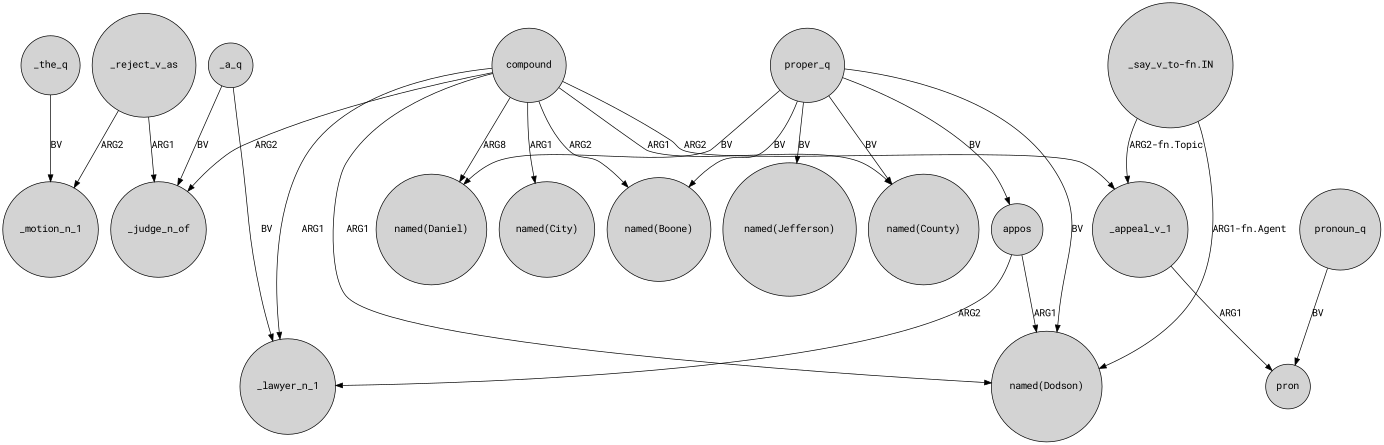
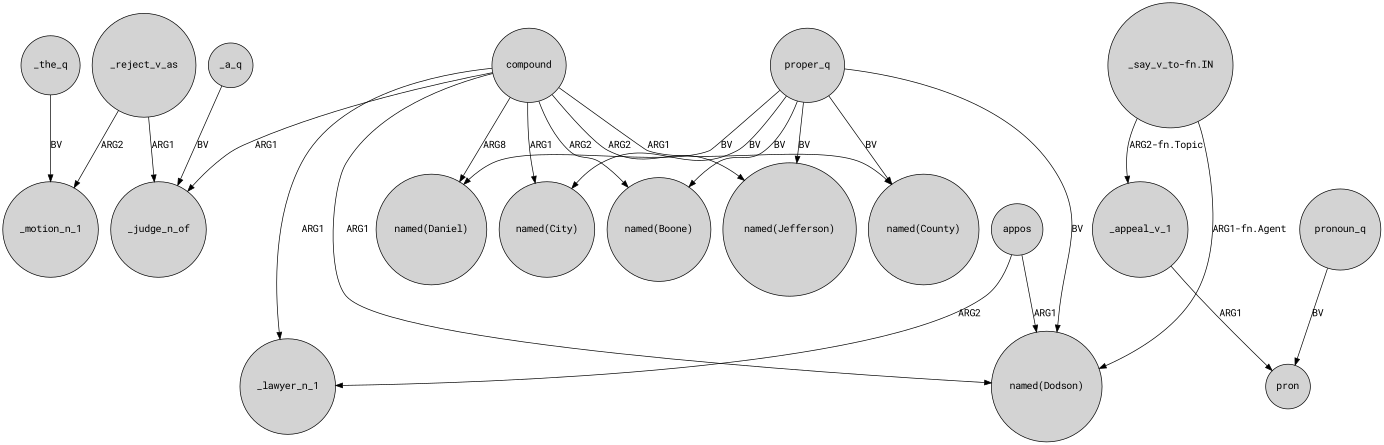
edge "proper_q" -> "appos": now "proper_q" -> "named(City)"
edge "compound" -> "_judge_n_of": label "ARG2" -> "ARG1"
edge "compound" -> "_appeal_v_1": now "compound" -> "named(Jefferson)"
edge "_a_q" -> "_lawyer_n_1": removed, label "BV"
